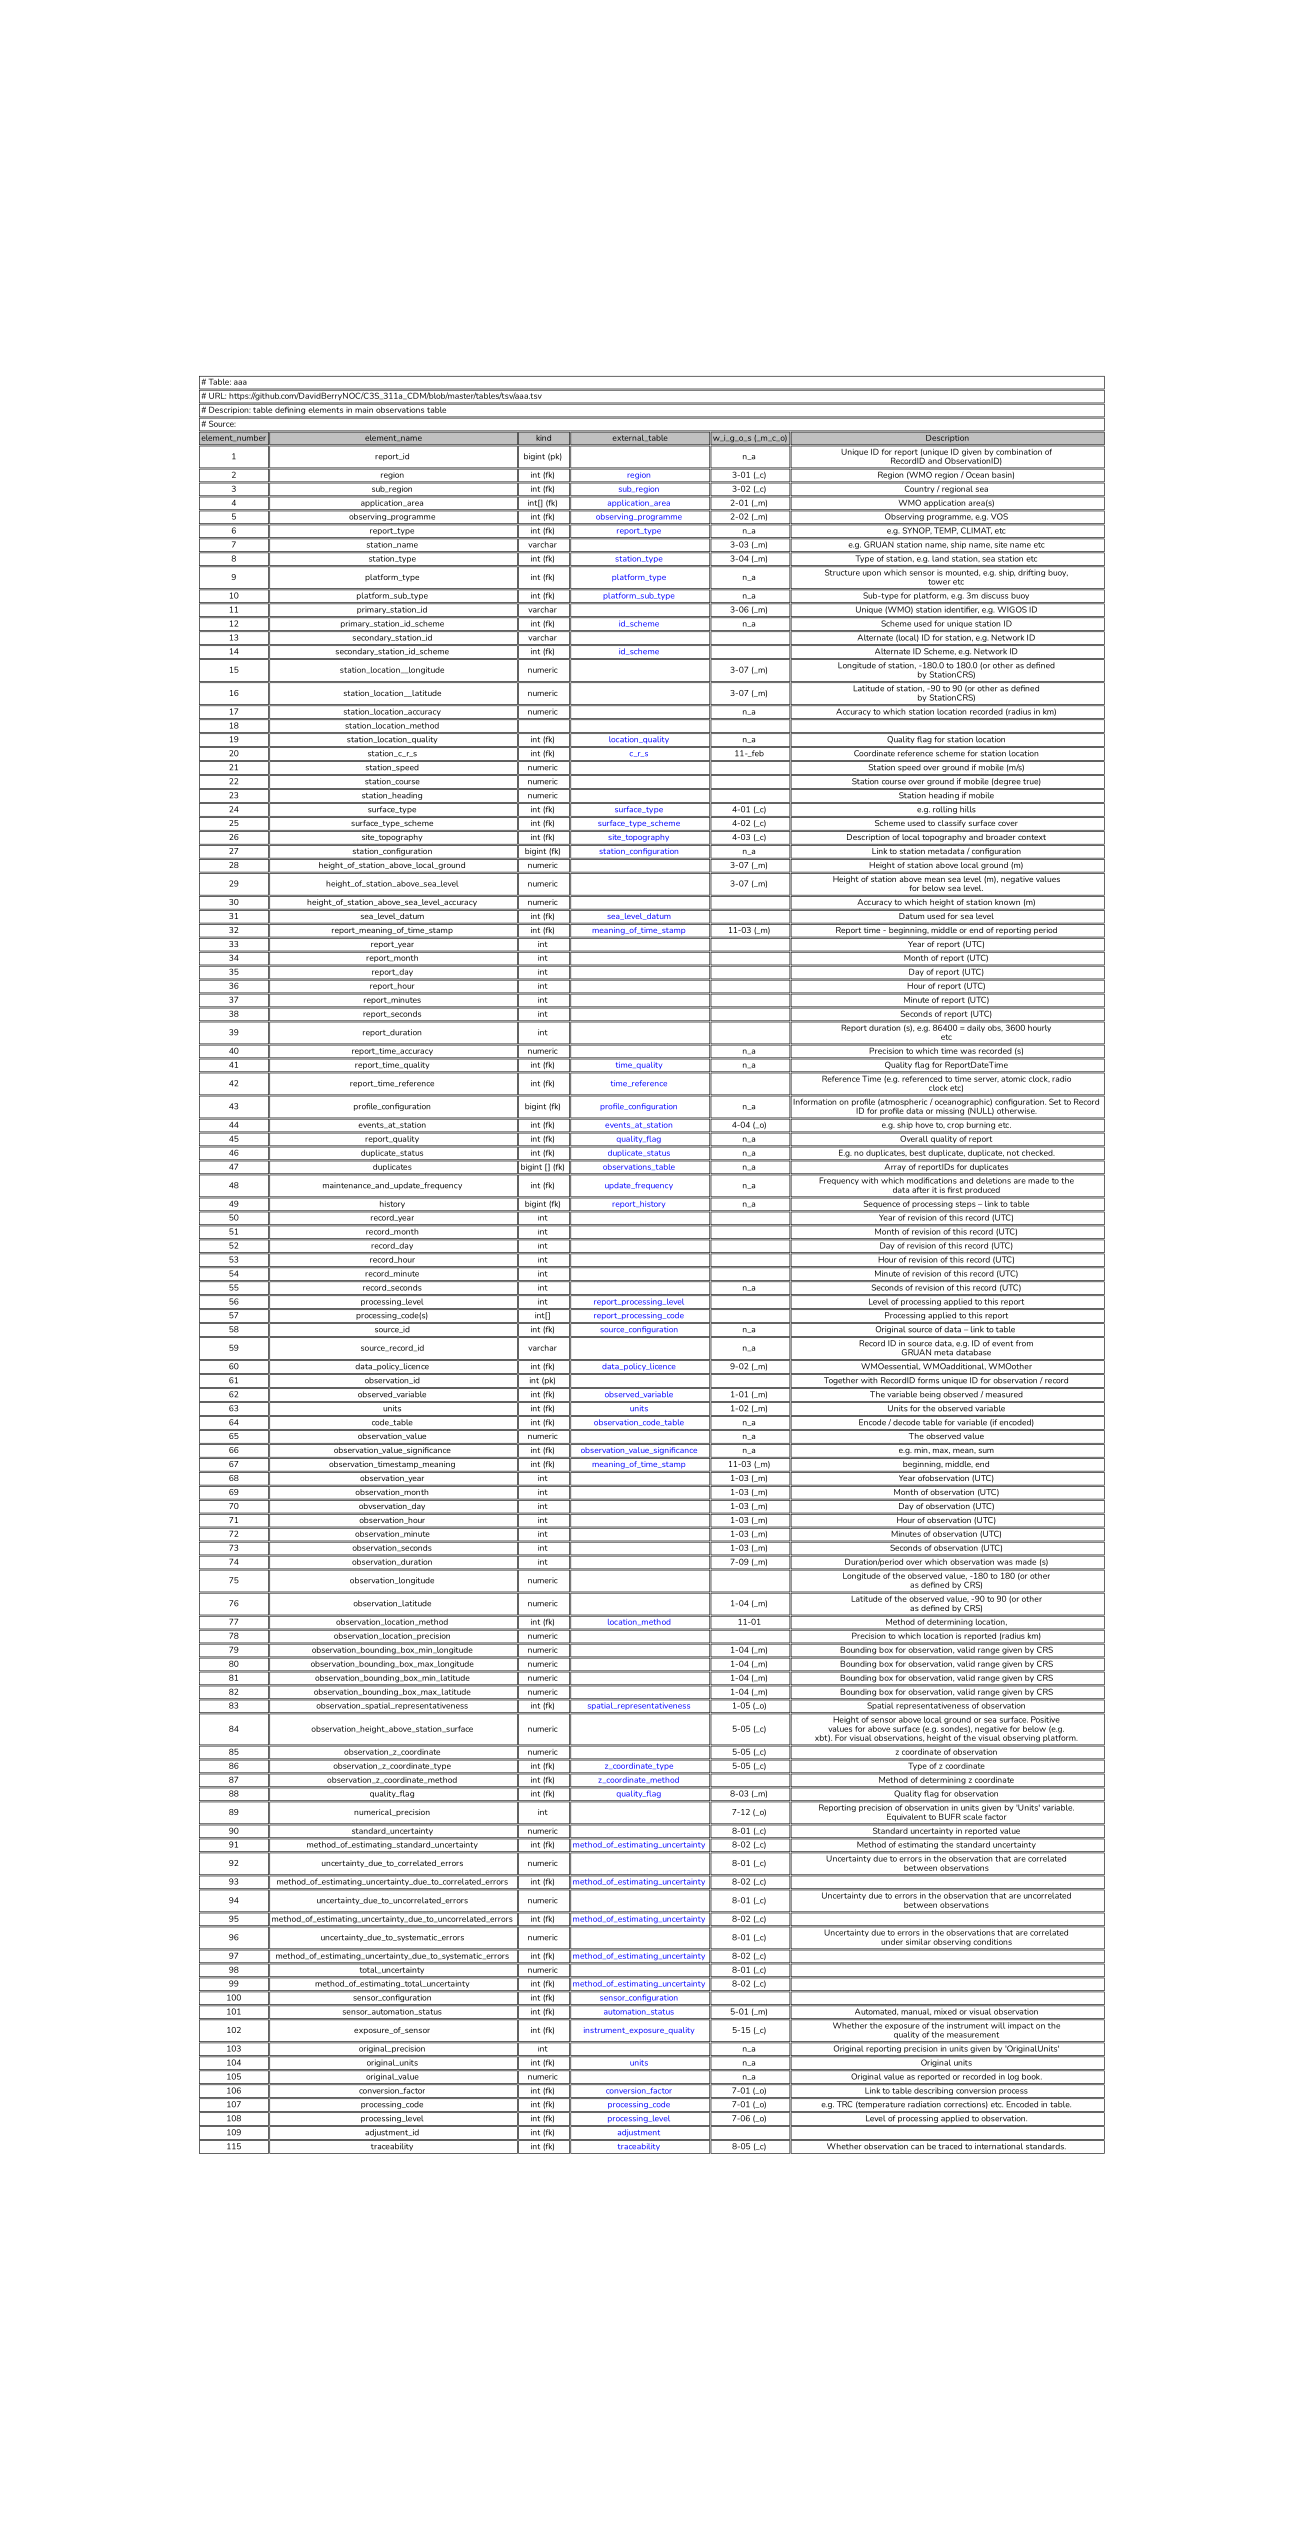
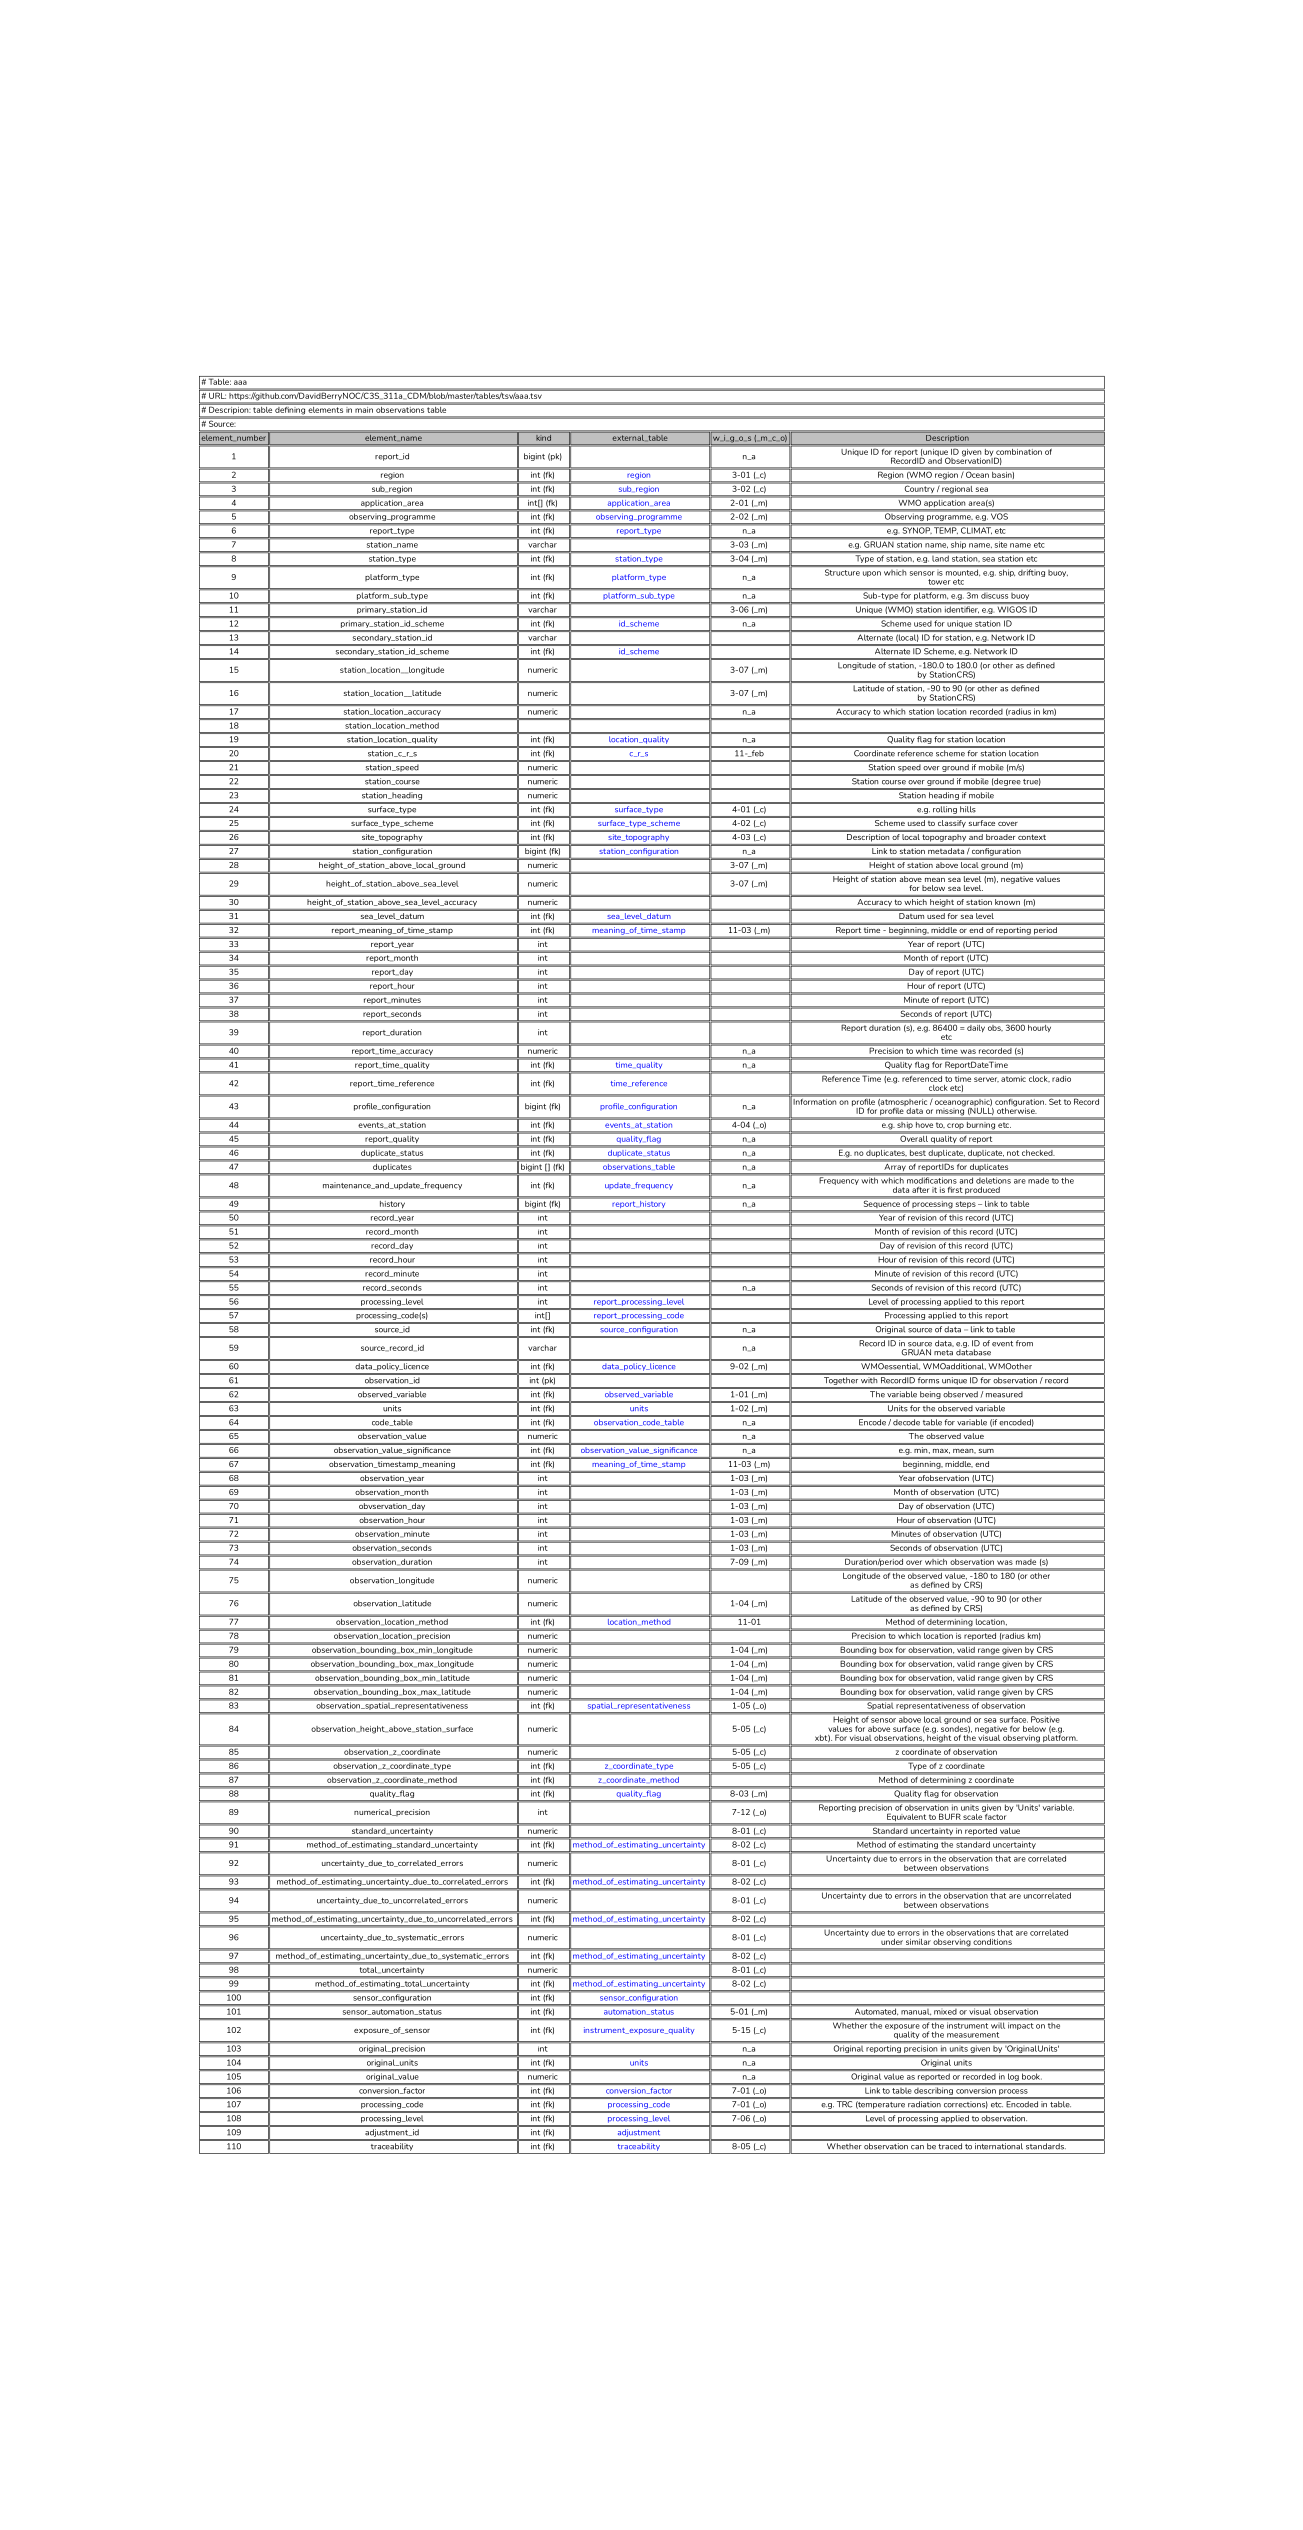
node "# Table: aaa": text "115" -> "110"
